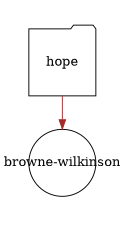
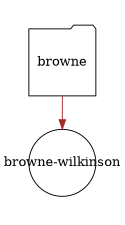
node "hope": label "hope" -> "browne"
